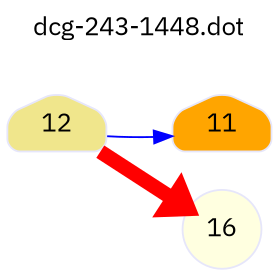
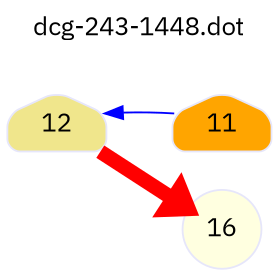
edge "12" -> "11": reversed
